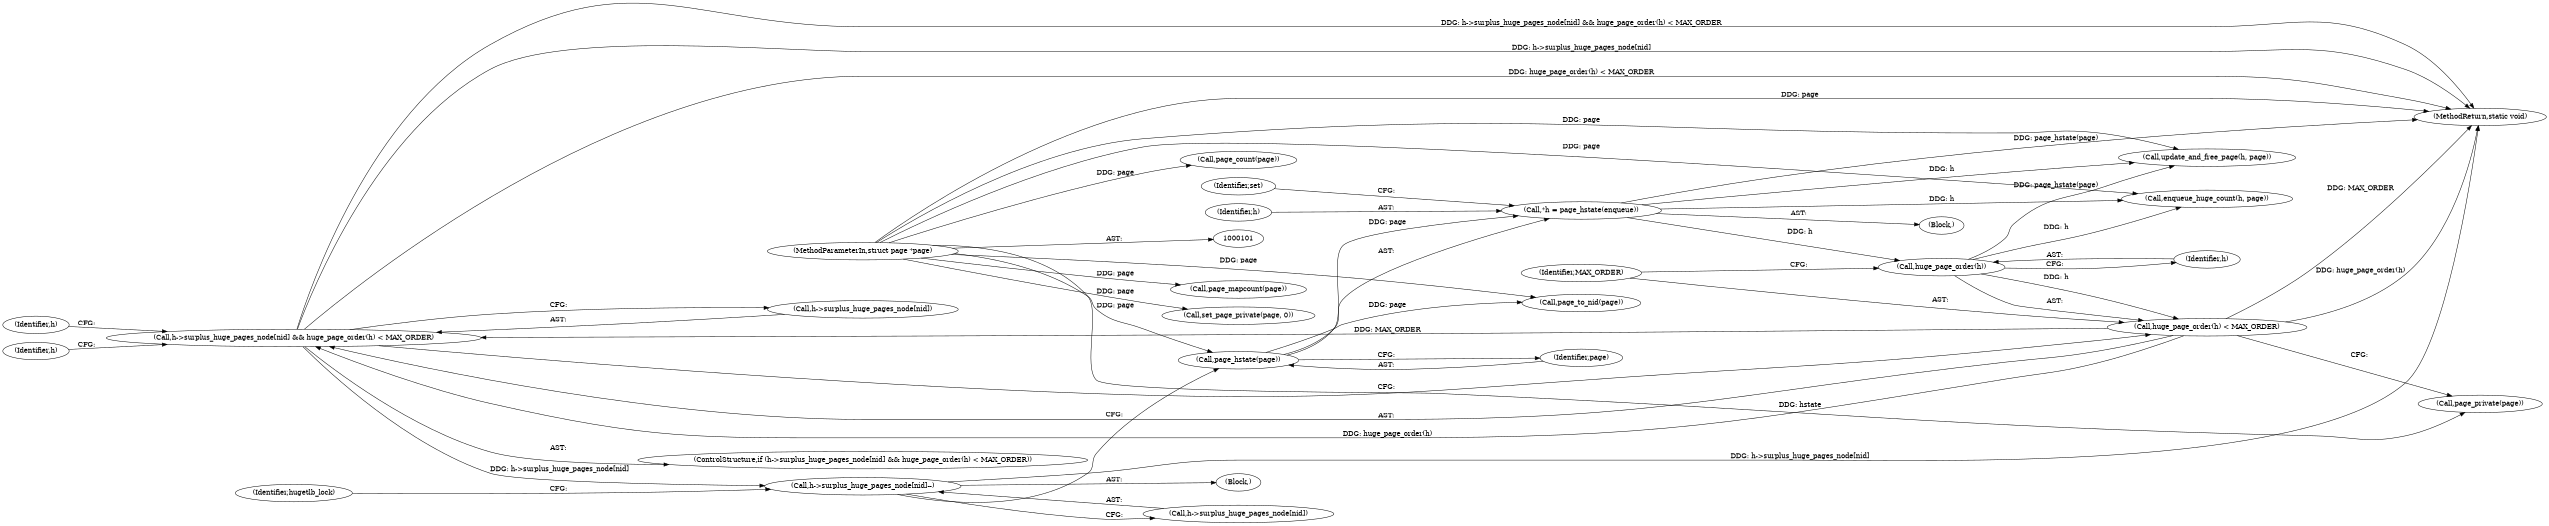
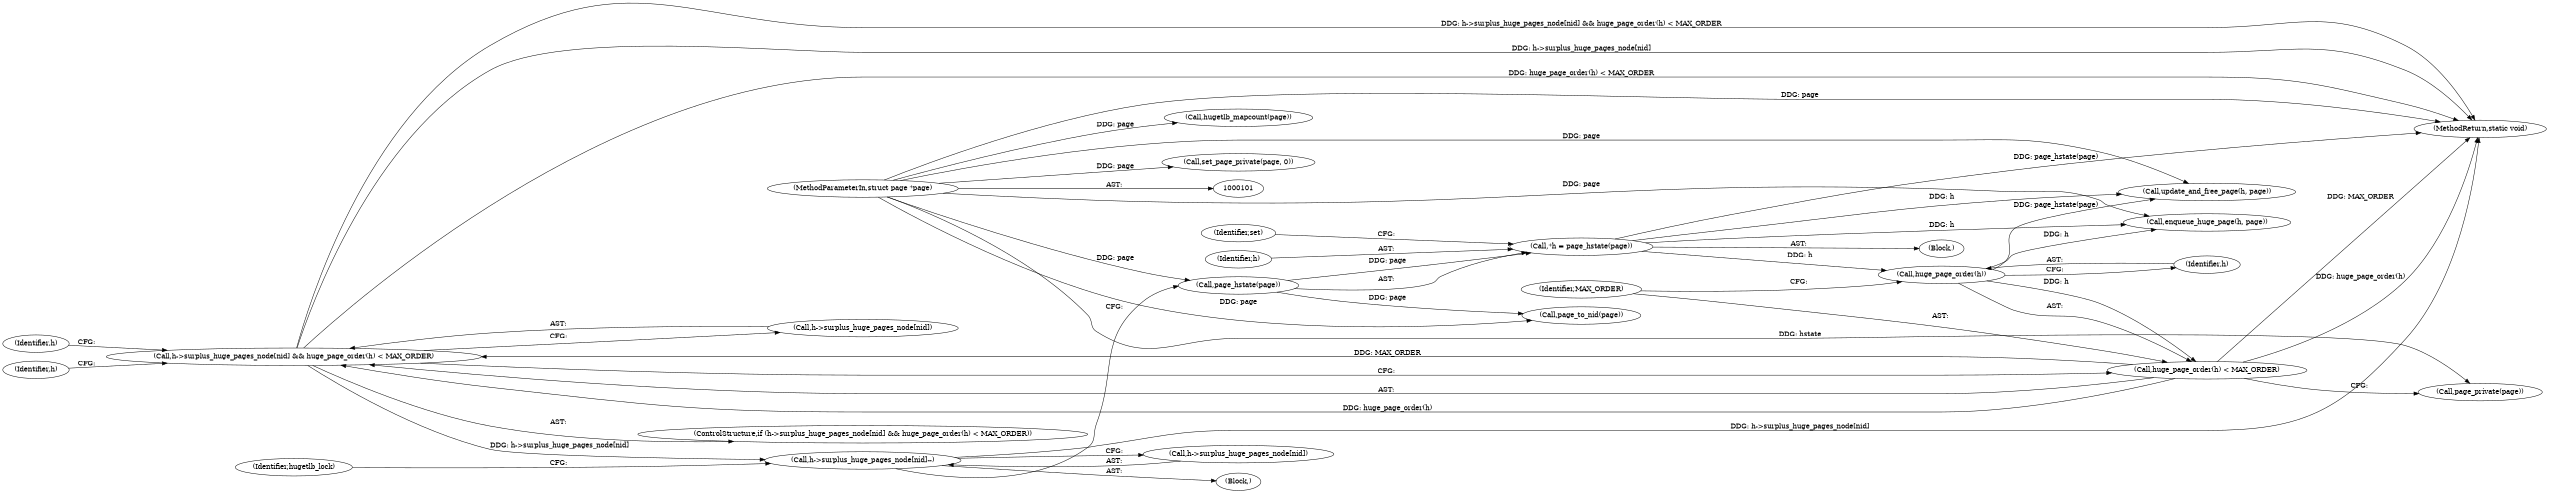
node "(Call,page_count(page))": removed
node "(Call,enqueue_huge_count(h, page))": label "(Call,enqueue_huge_count(h, page))" -> "(Call,enqueue_huge_page(h, page))"
node "(Call,*h = page_hstate(enqueue))": label "(Call,*h = page_hstate(enqueue))" -> "(Call,*h = page_hstate(page))"
node "(Call,page_mapcount(page))": label "(Call,page_mapcount(page))" -> "(Call,hugetlb_mapcount(page))"
node "(Identifier,page)": removed
